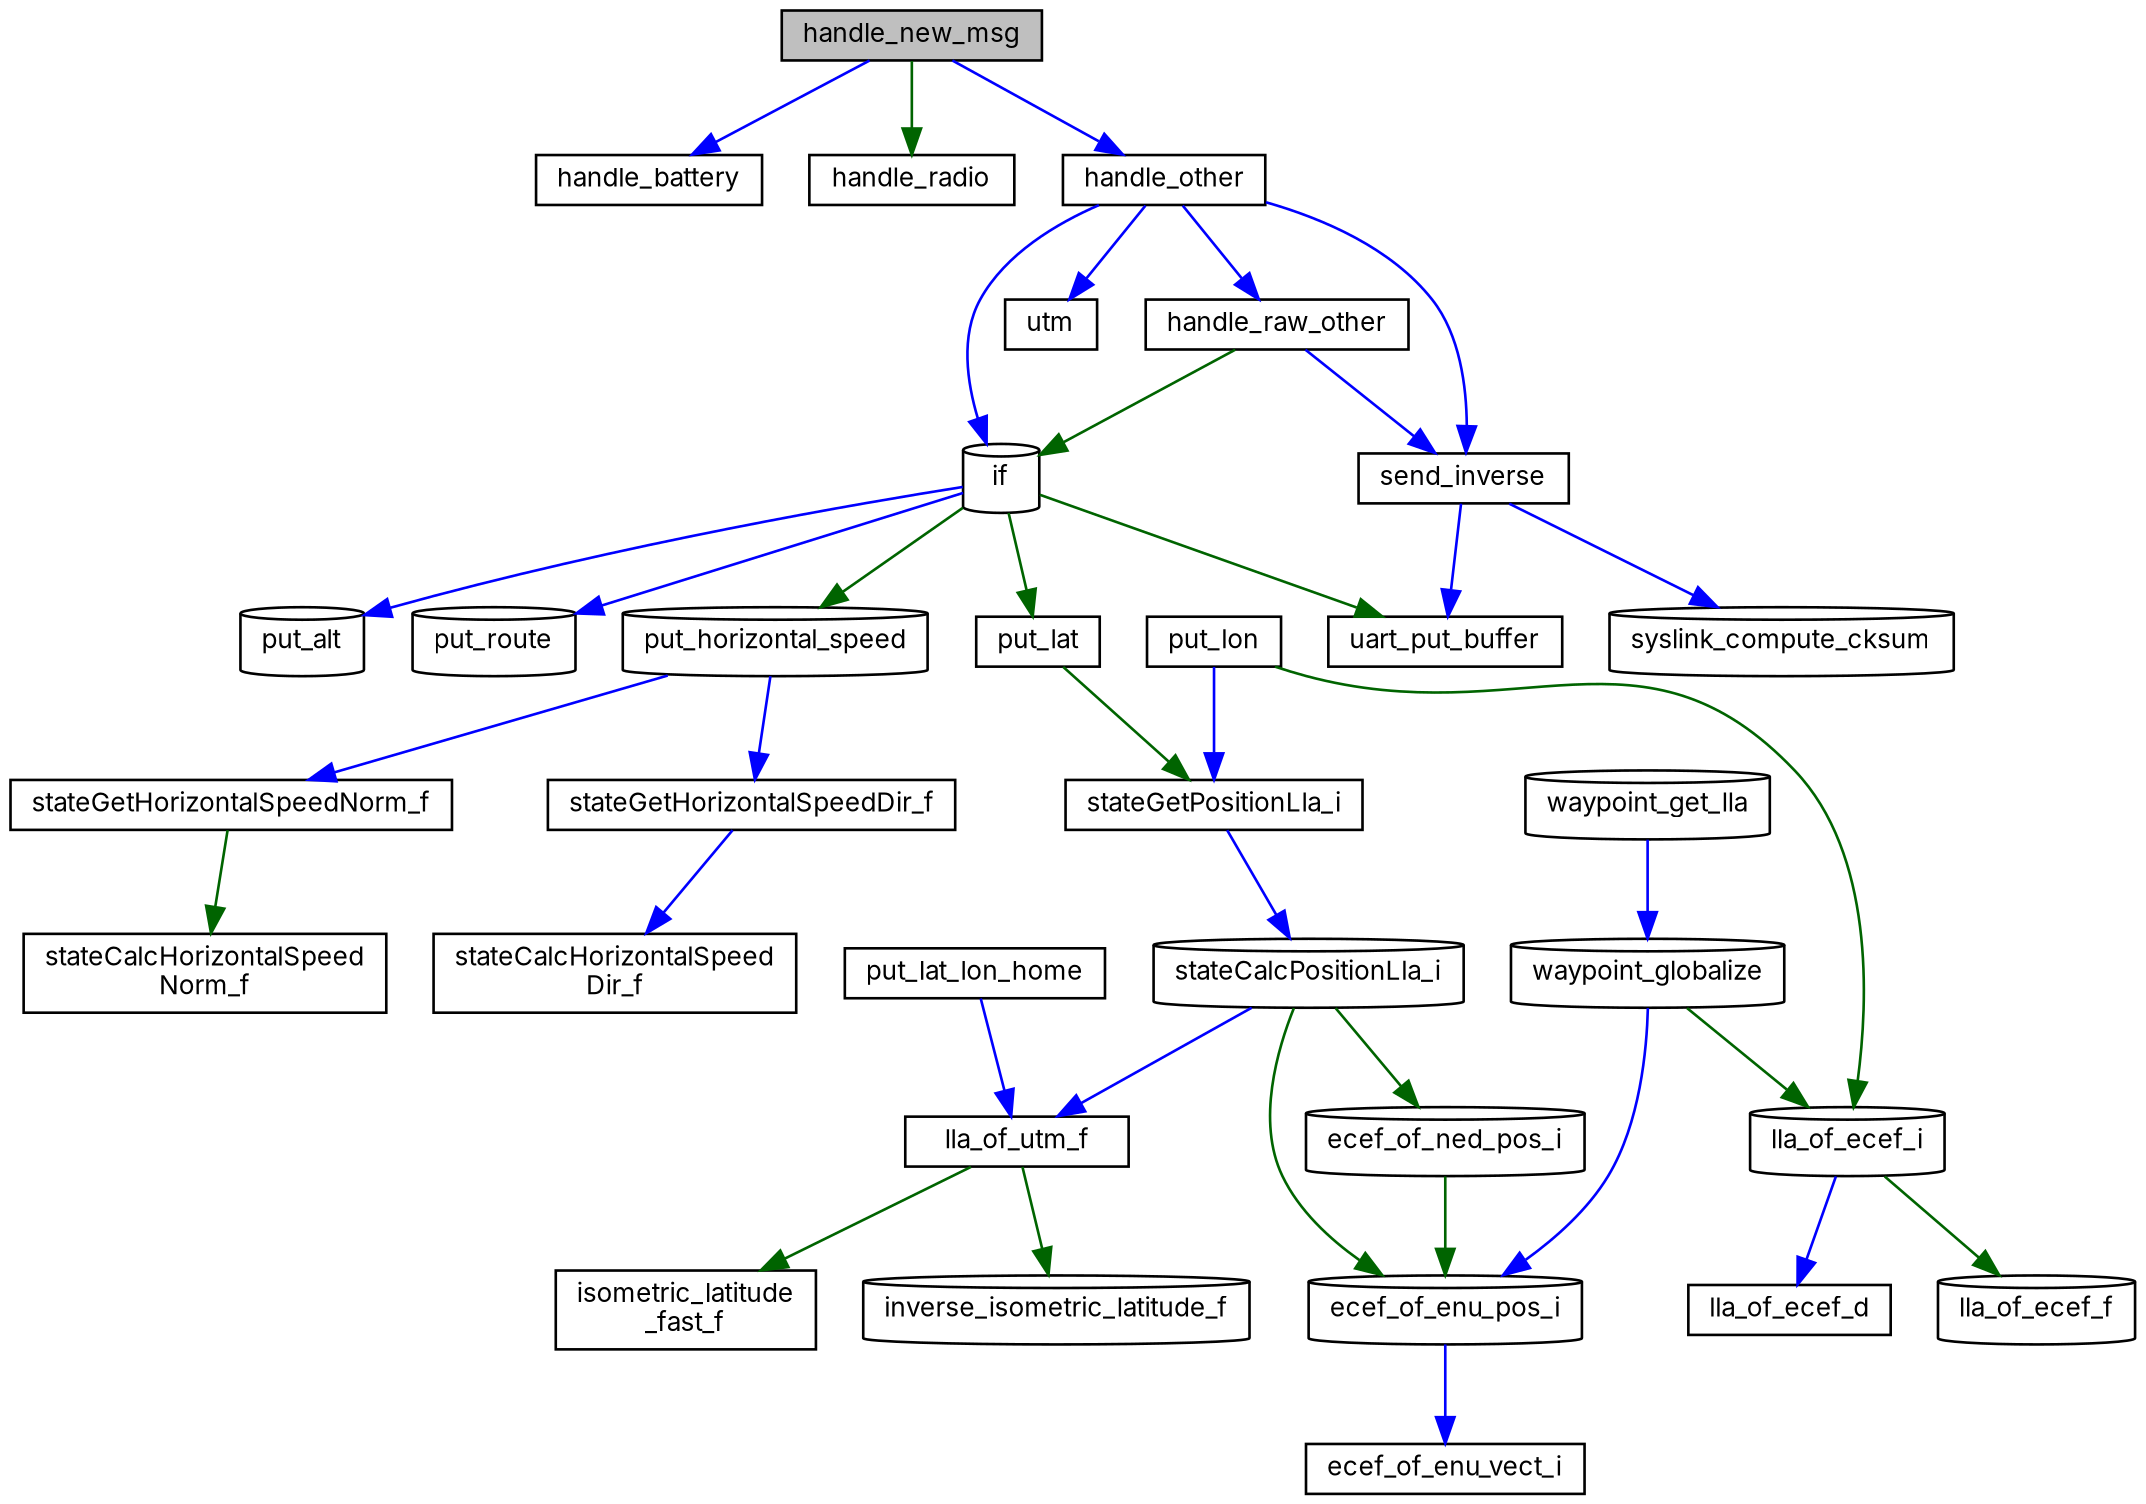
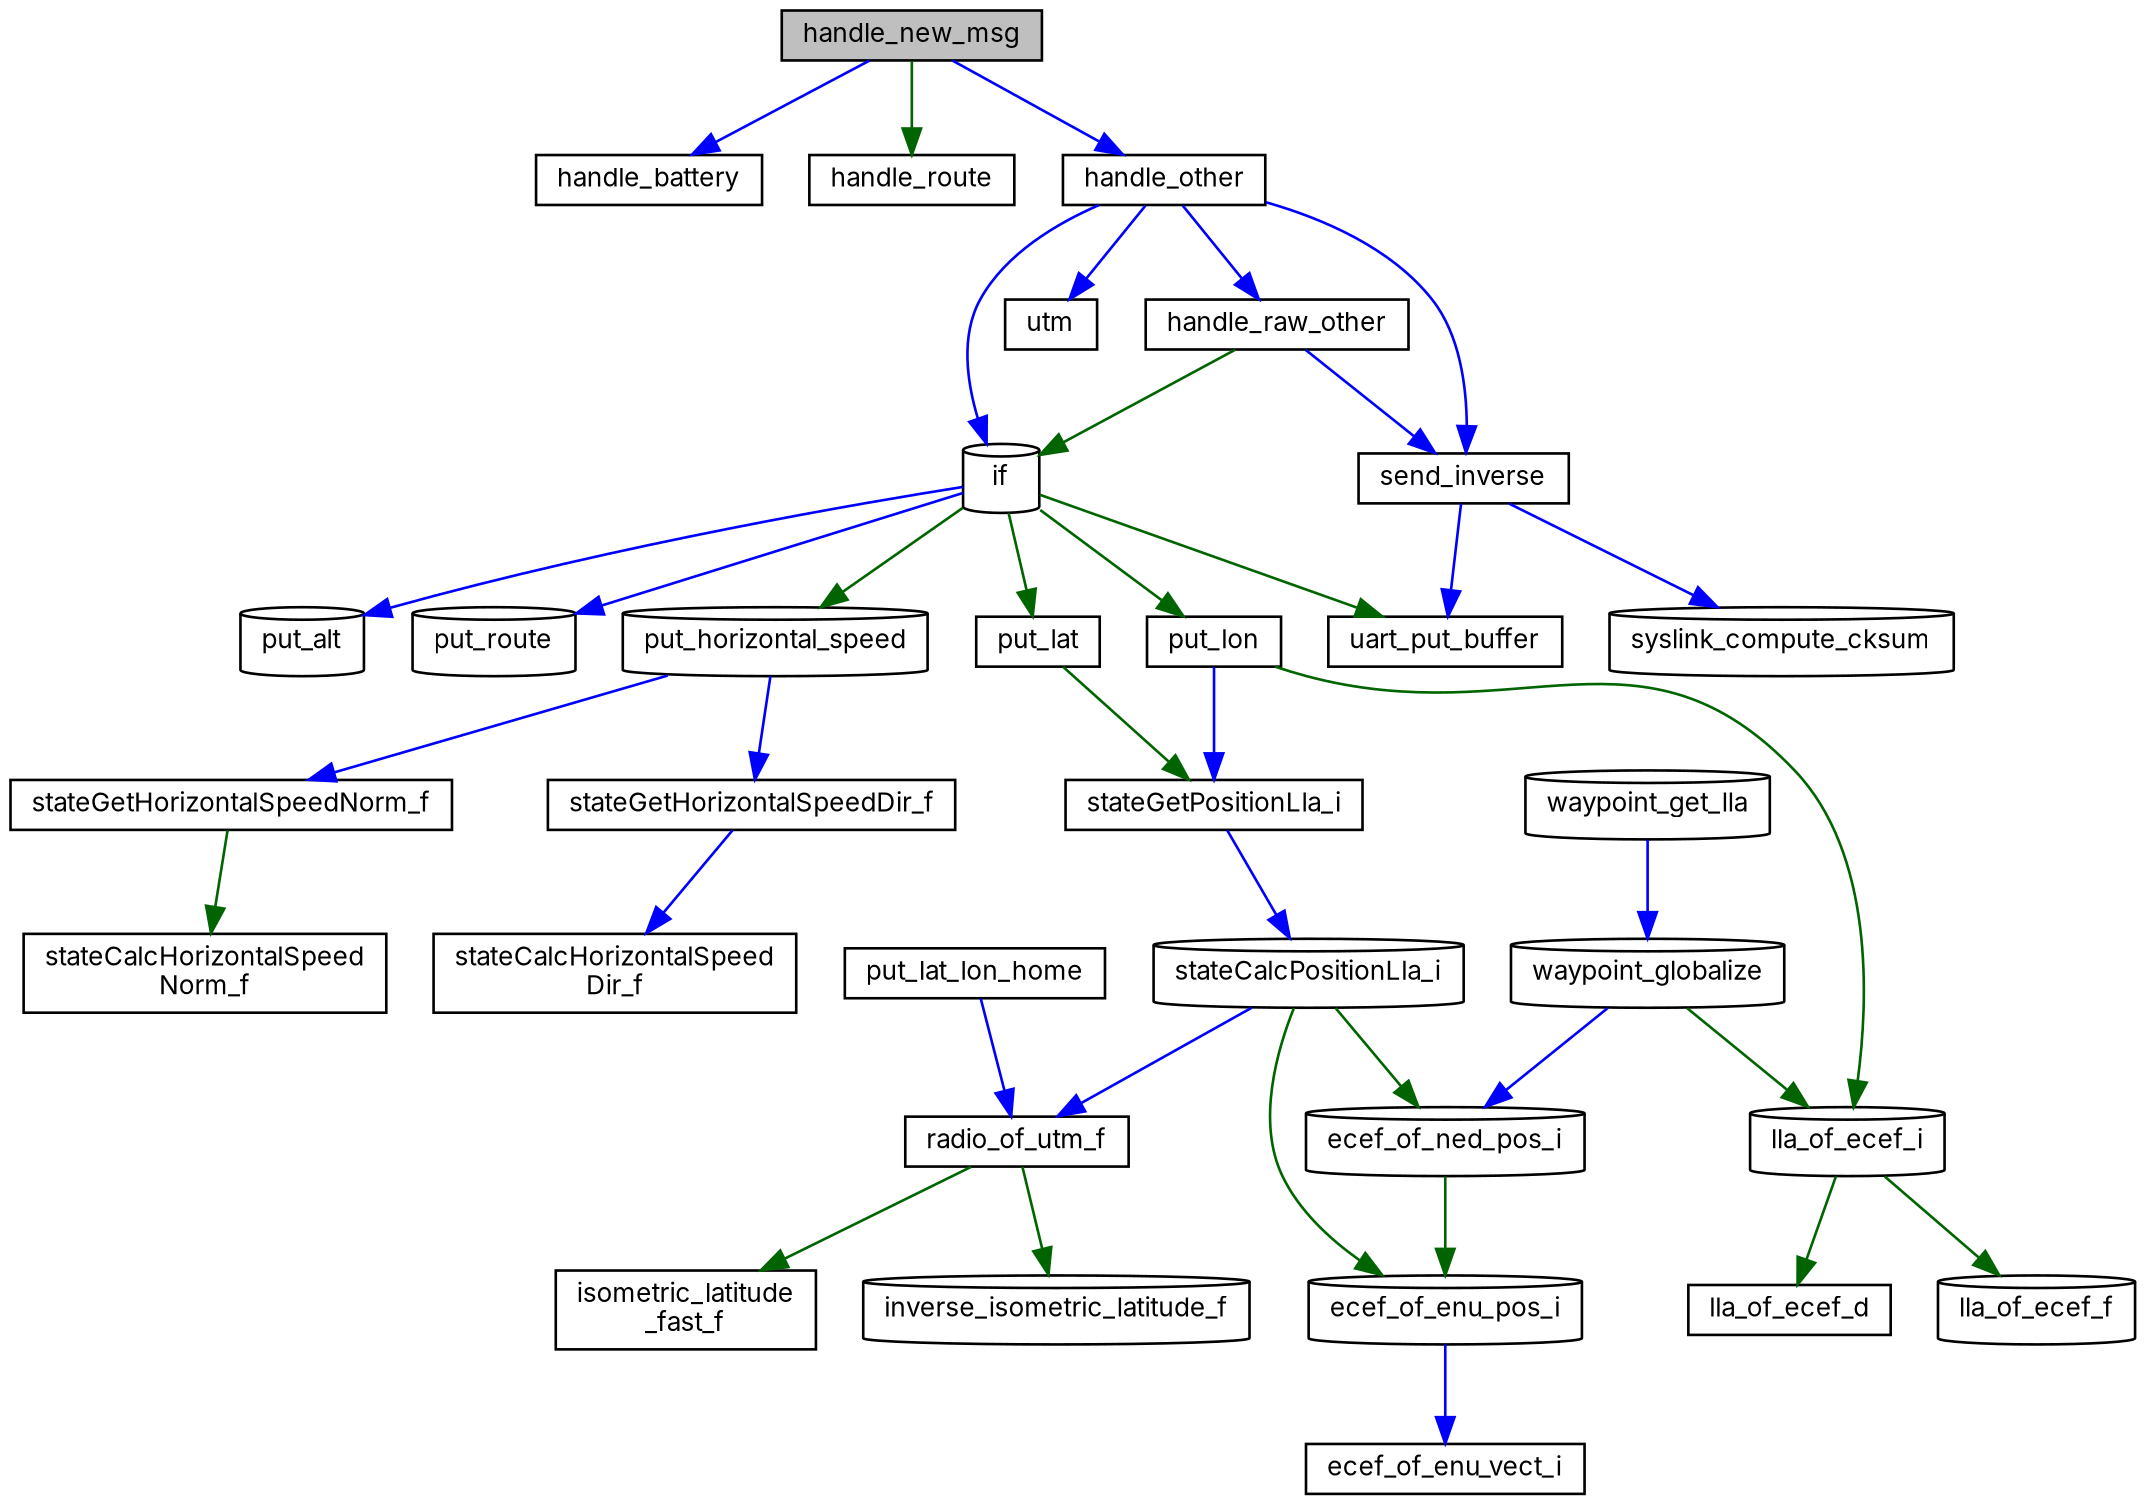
node "handle_radio": label "handle_radio" -> "handle_route"
edge "if" -> "put_lon": added
node "lla_of_utm_f": label "lla_of_utm_f" -> "radio_of_utm_f"
edge "waypoint_globalize" -> "ecef_of_enu_pos_i": now "waypoint_globalize" -> "ecef_of_ned_pos_i"
edge "lla_of_ecef_i" -> "lla_of_ecef_d": color blue -> darkgreen
